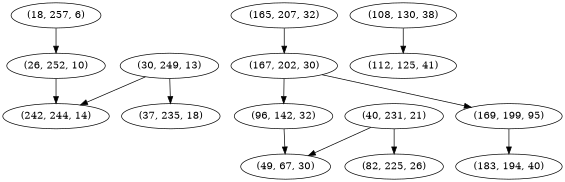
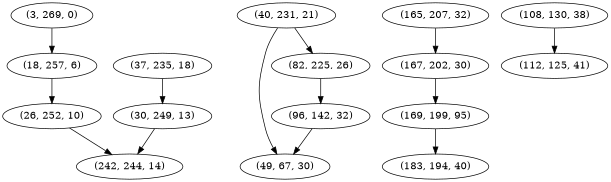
node "(3, 269, 0)": added
edge "(30, 249, 13)" -> "(37, 235, 18)": reversed
edge "(167, 202, 30)" -> "(96, 142, 32)": now "(82, 225, 26)" -> "(96, 142, 32)"
